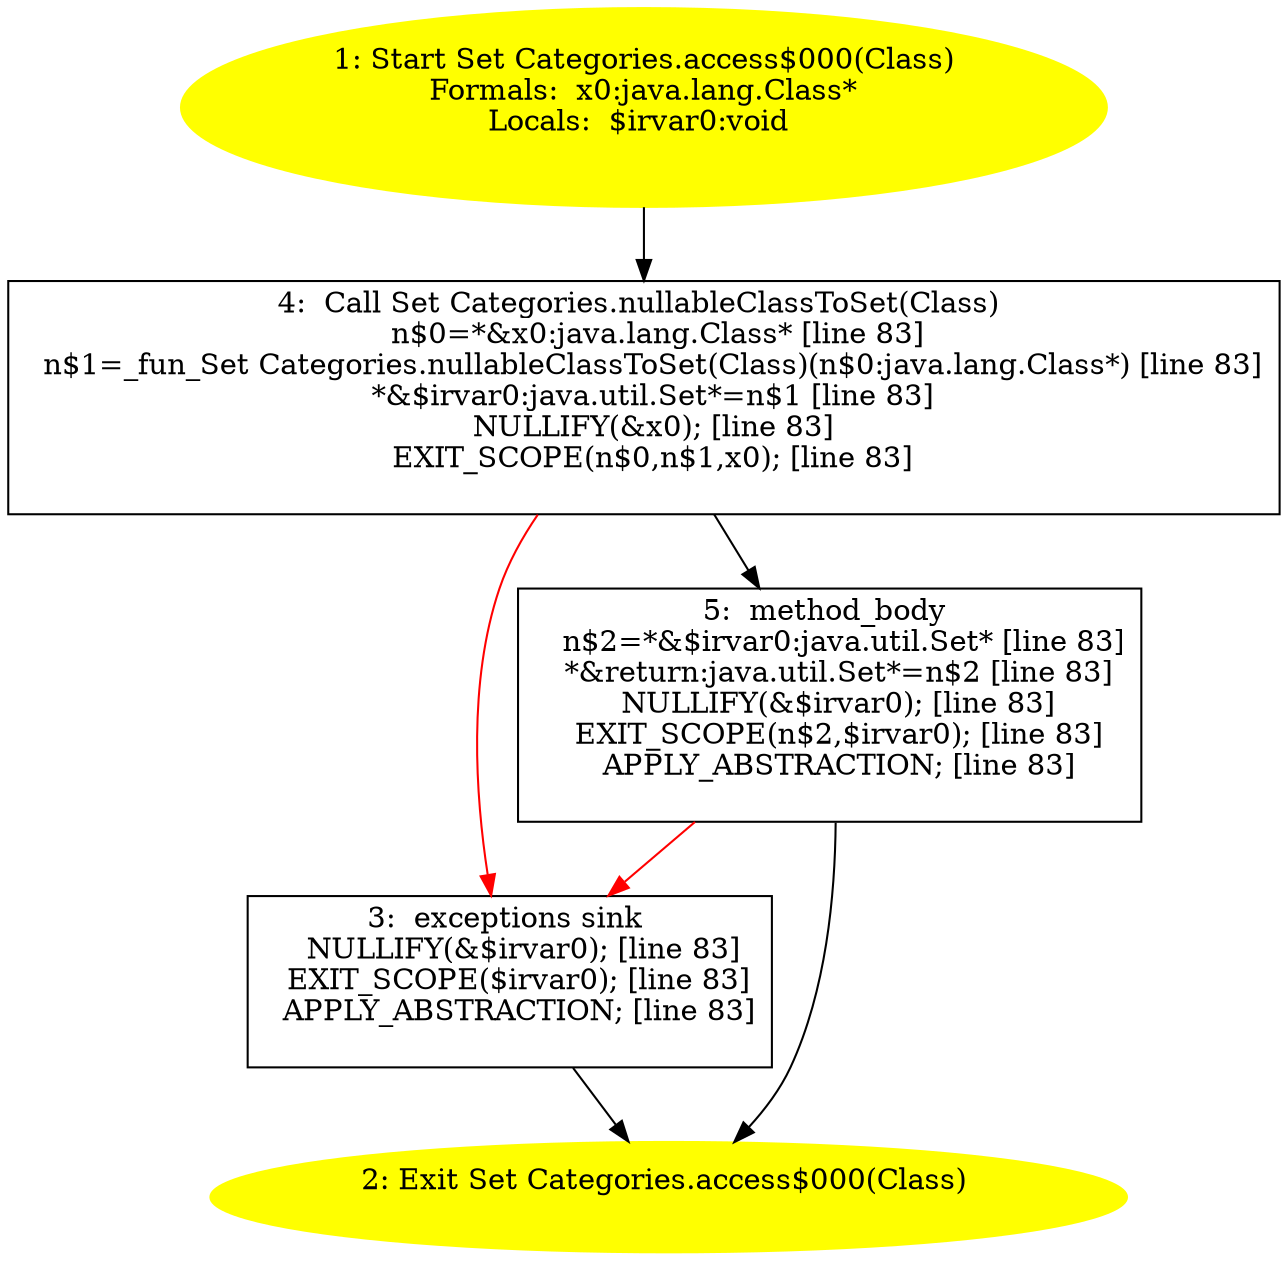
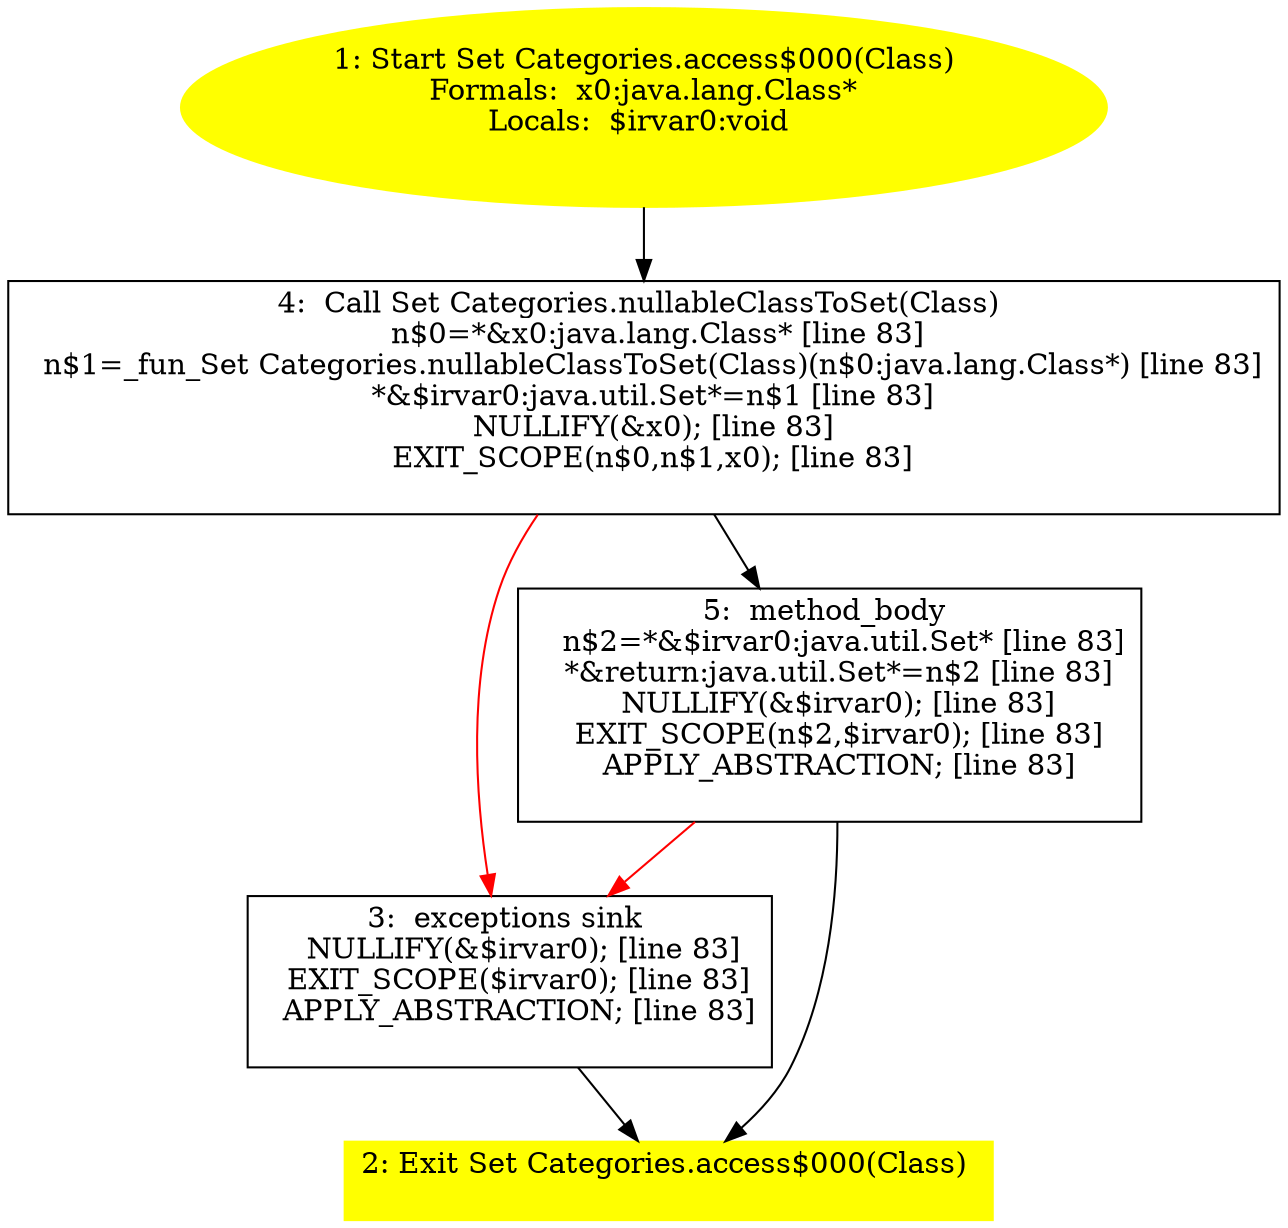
node "2: Exit Set Categories.access$000(Class)": shape ellipse -> box
